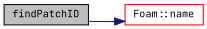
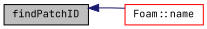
edge "findPatchID" -> "Foam::name": reversed
